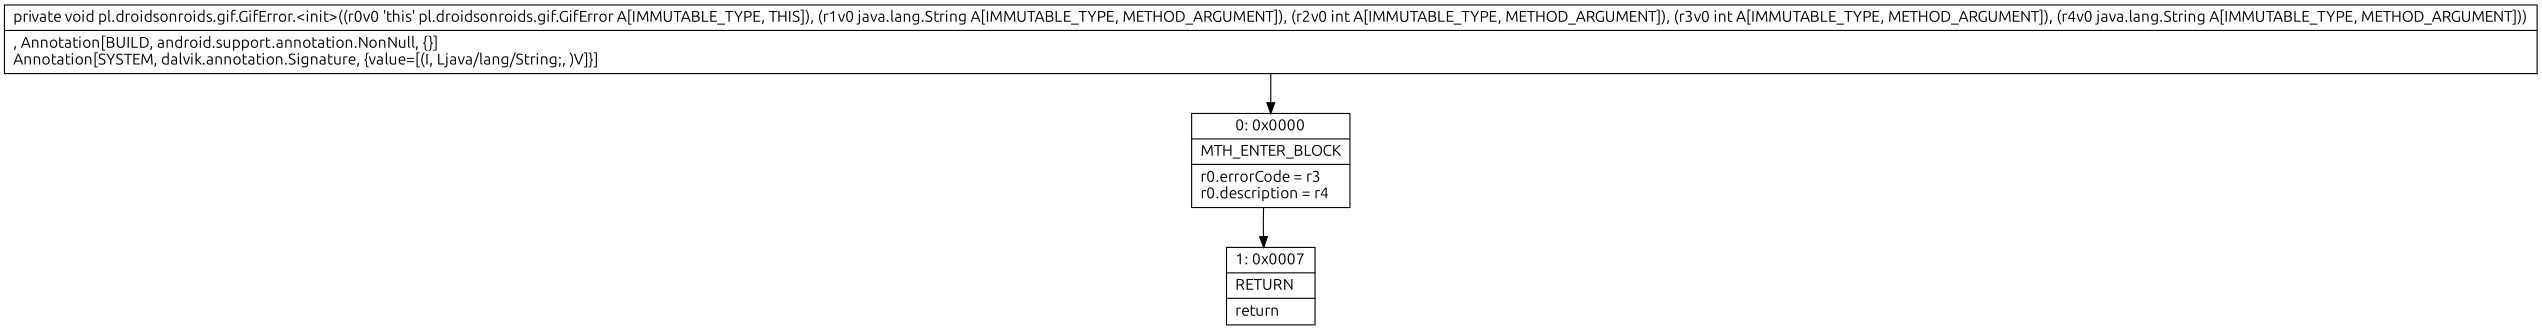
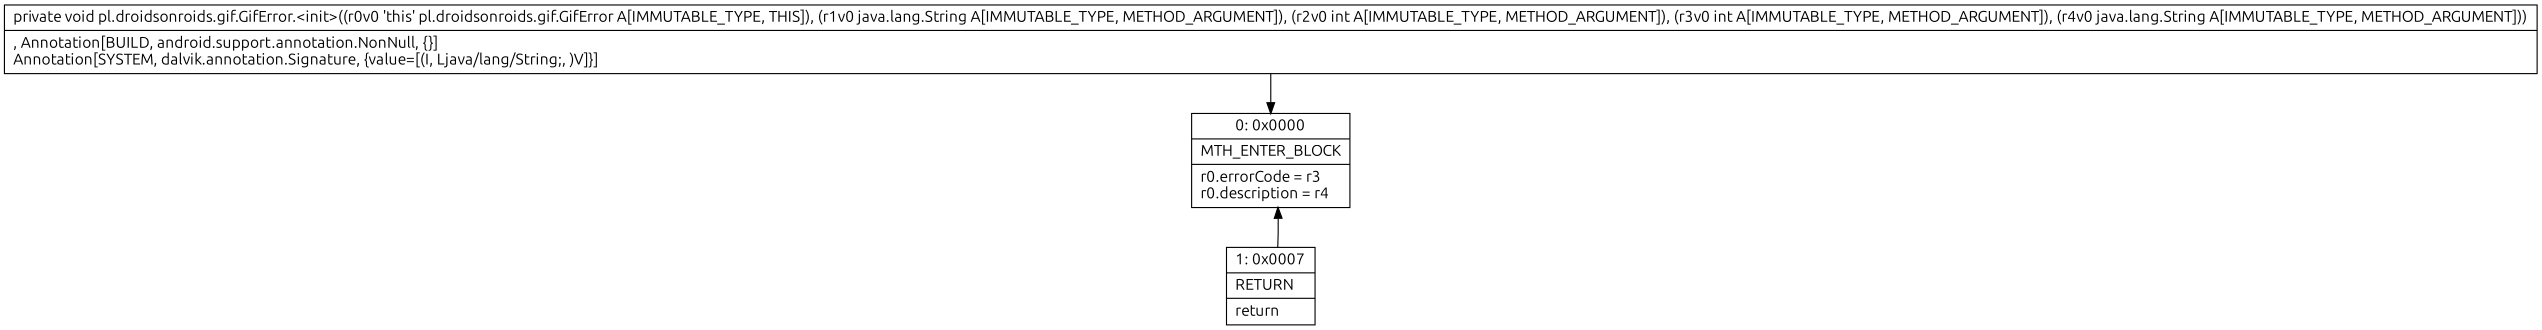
edge "0: 0x0000" -> "1: 0x0007": reversed
